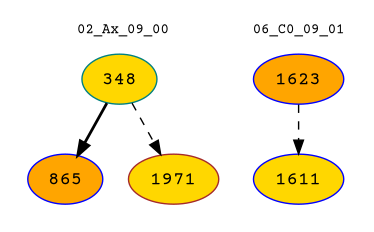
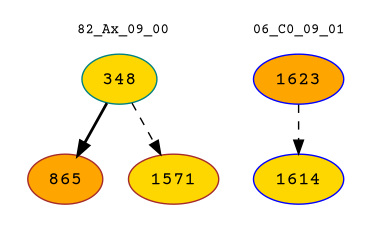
cluster "02_Ax_09_00": label "02_Ax_09_00" -> "82_Ax_09_00"
node "865": color blue -> brown
node "1971": label "1971" -> "1571"
node "1611": label "1611" -> "1614"
